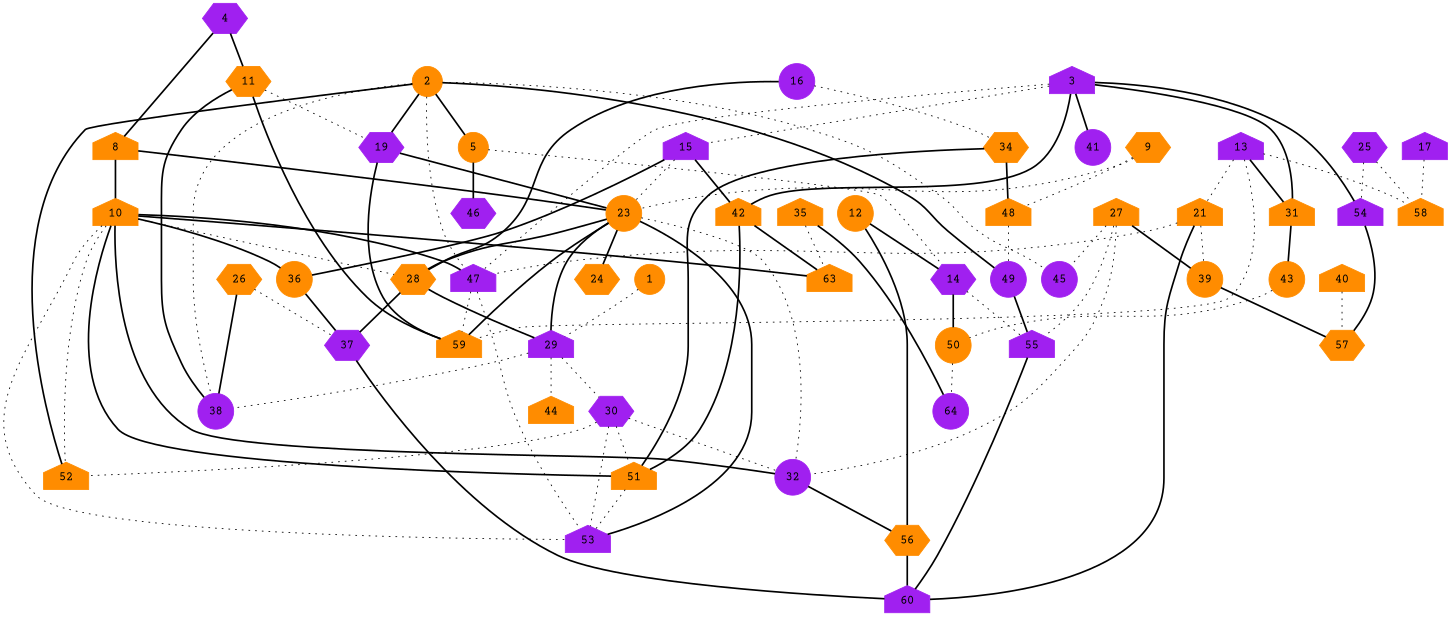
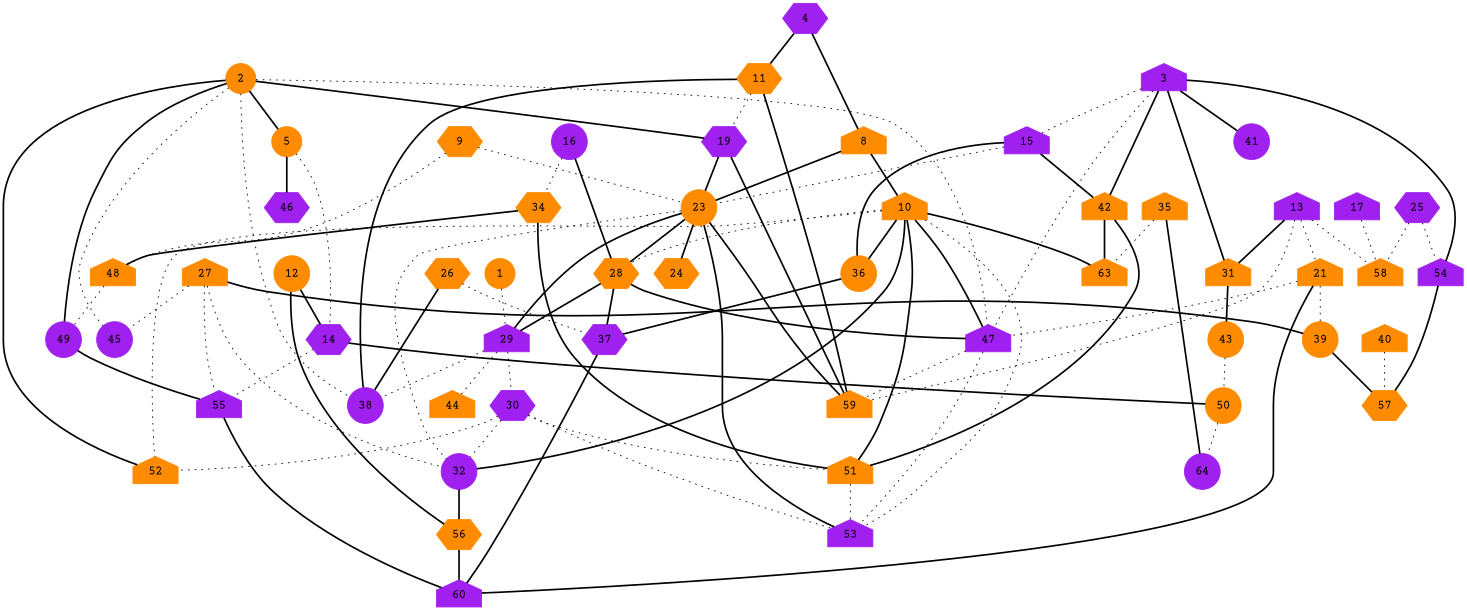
edge "28" -- "47": added
